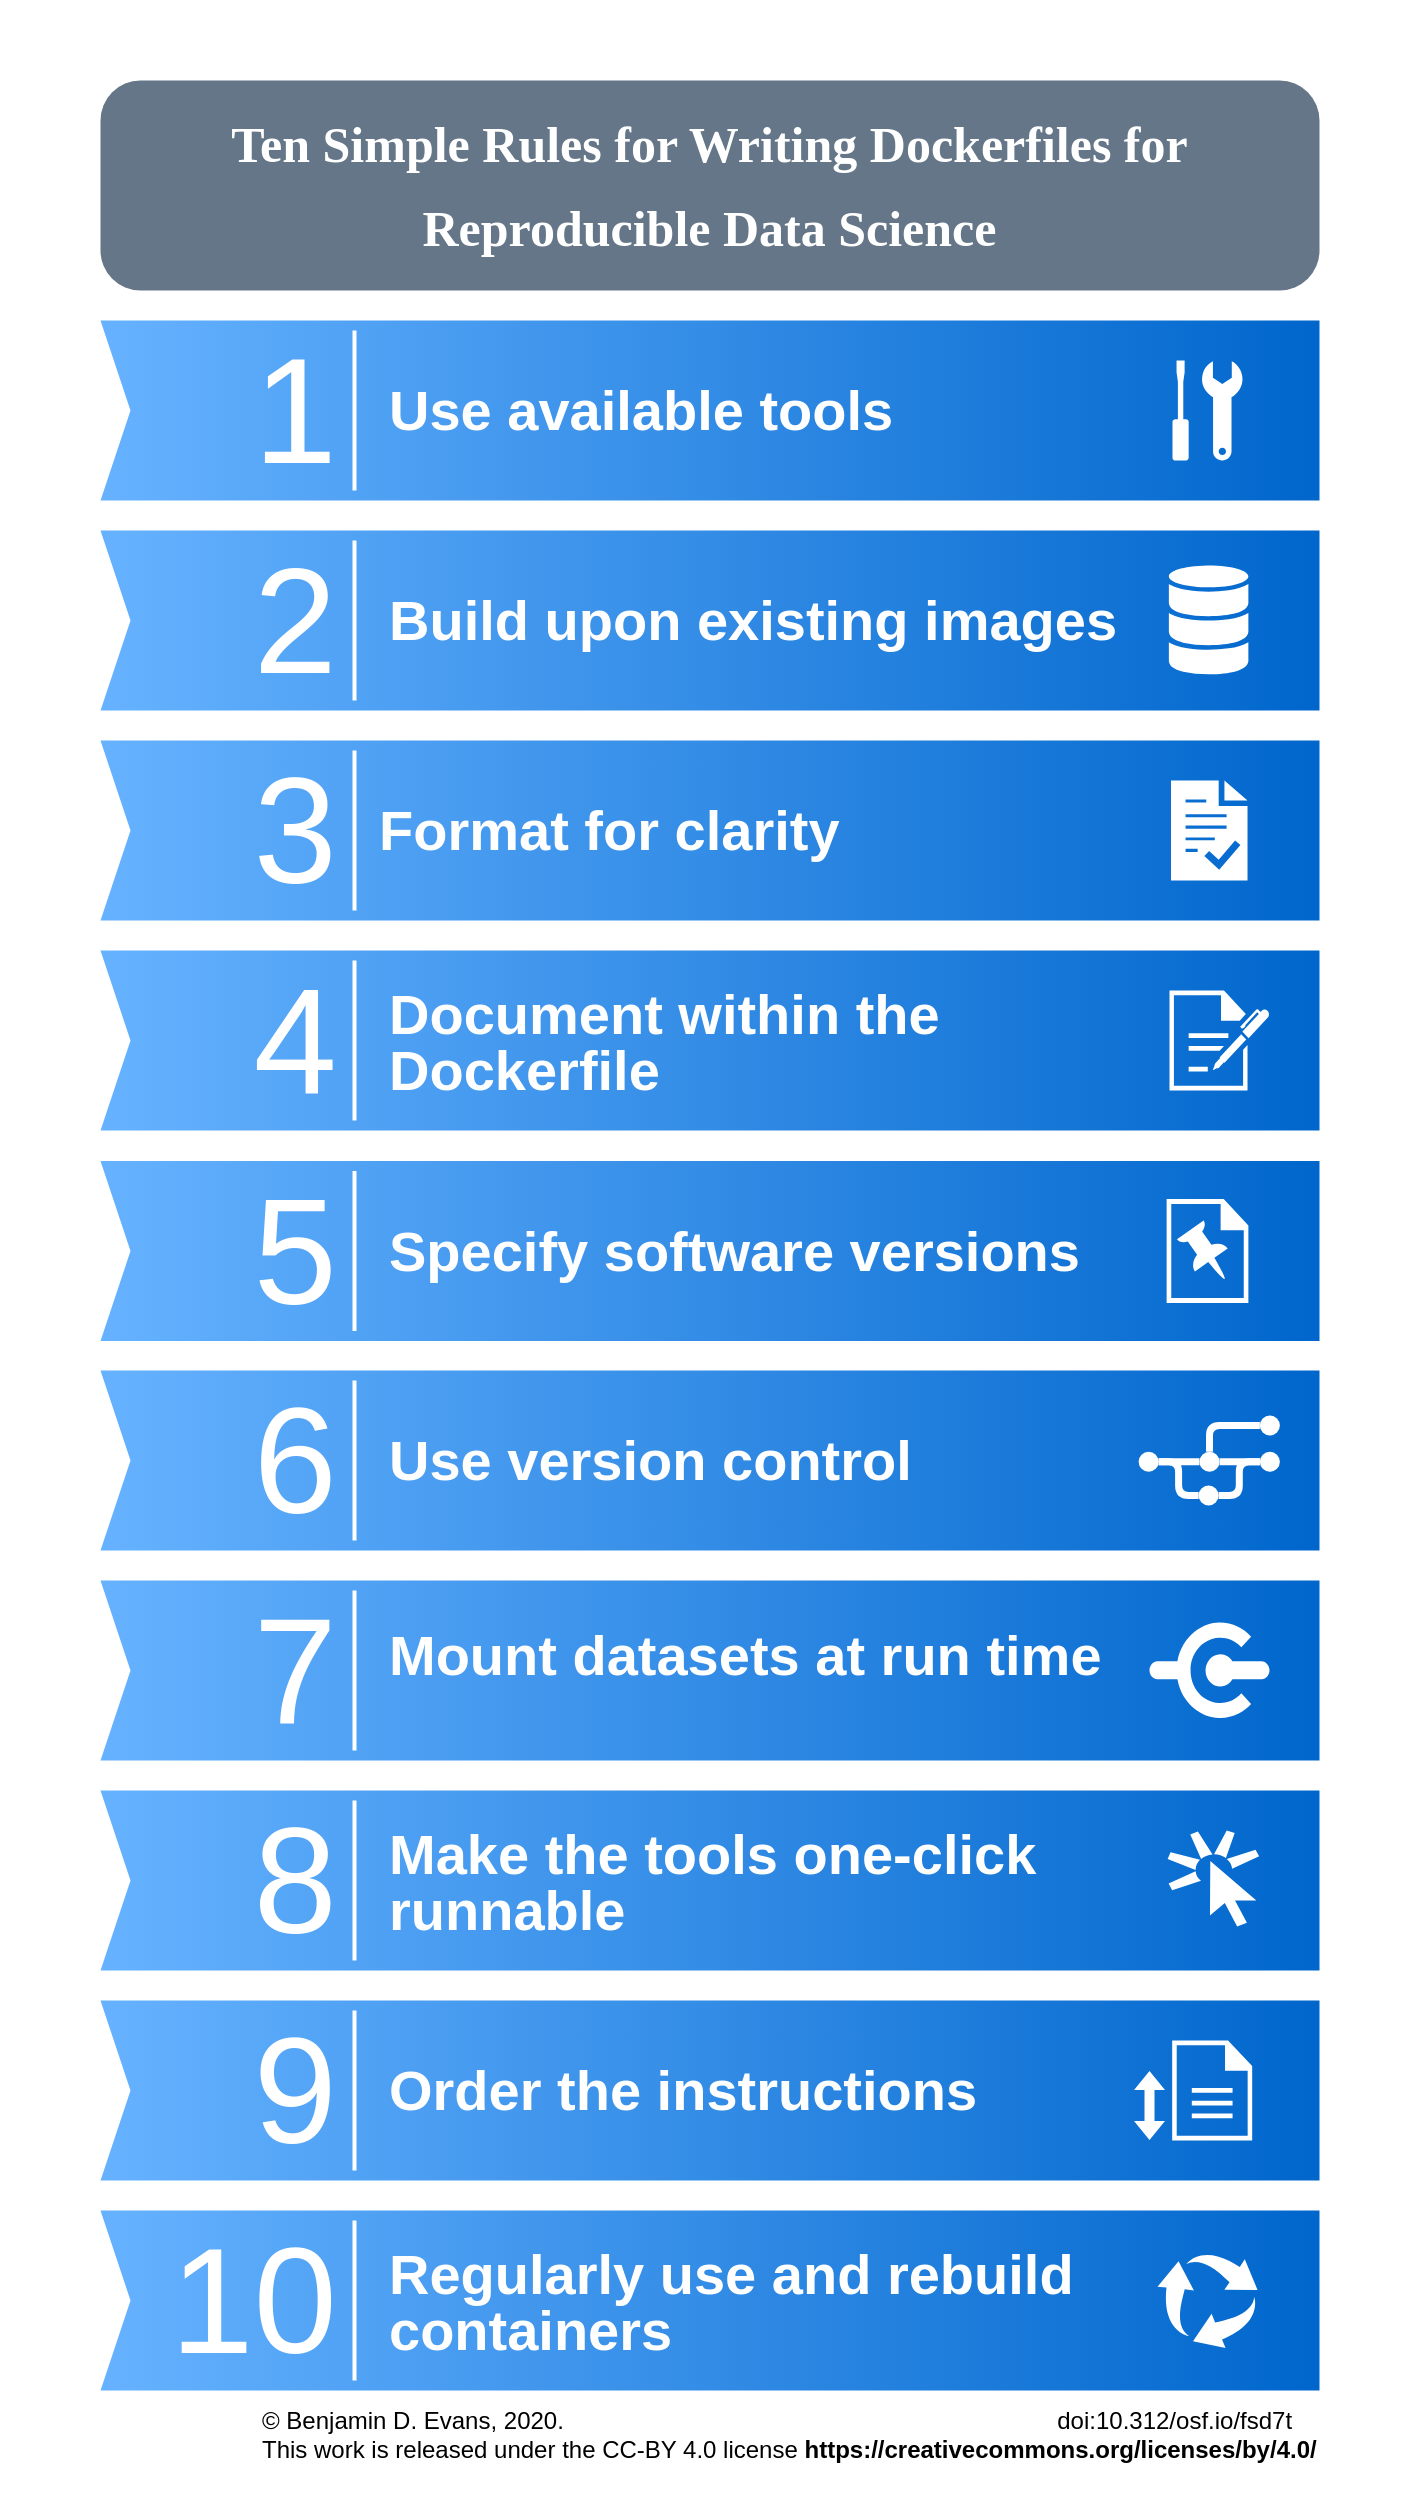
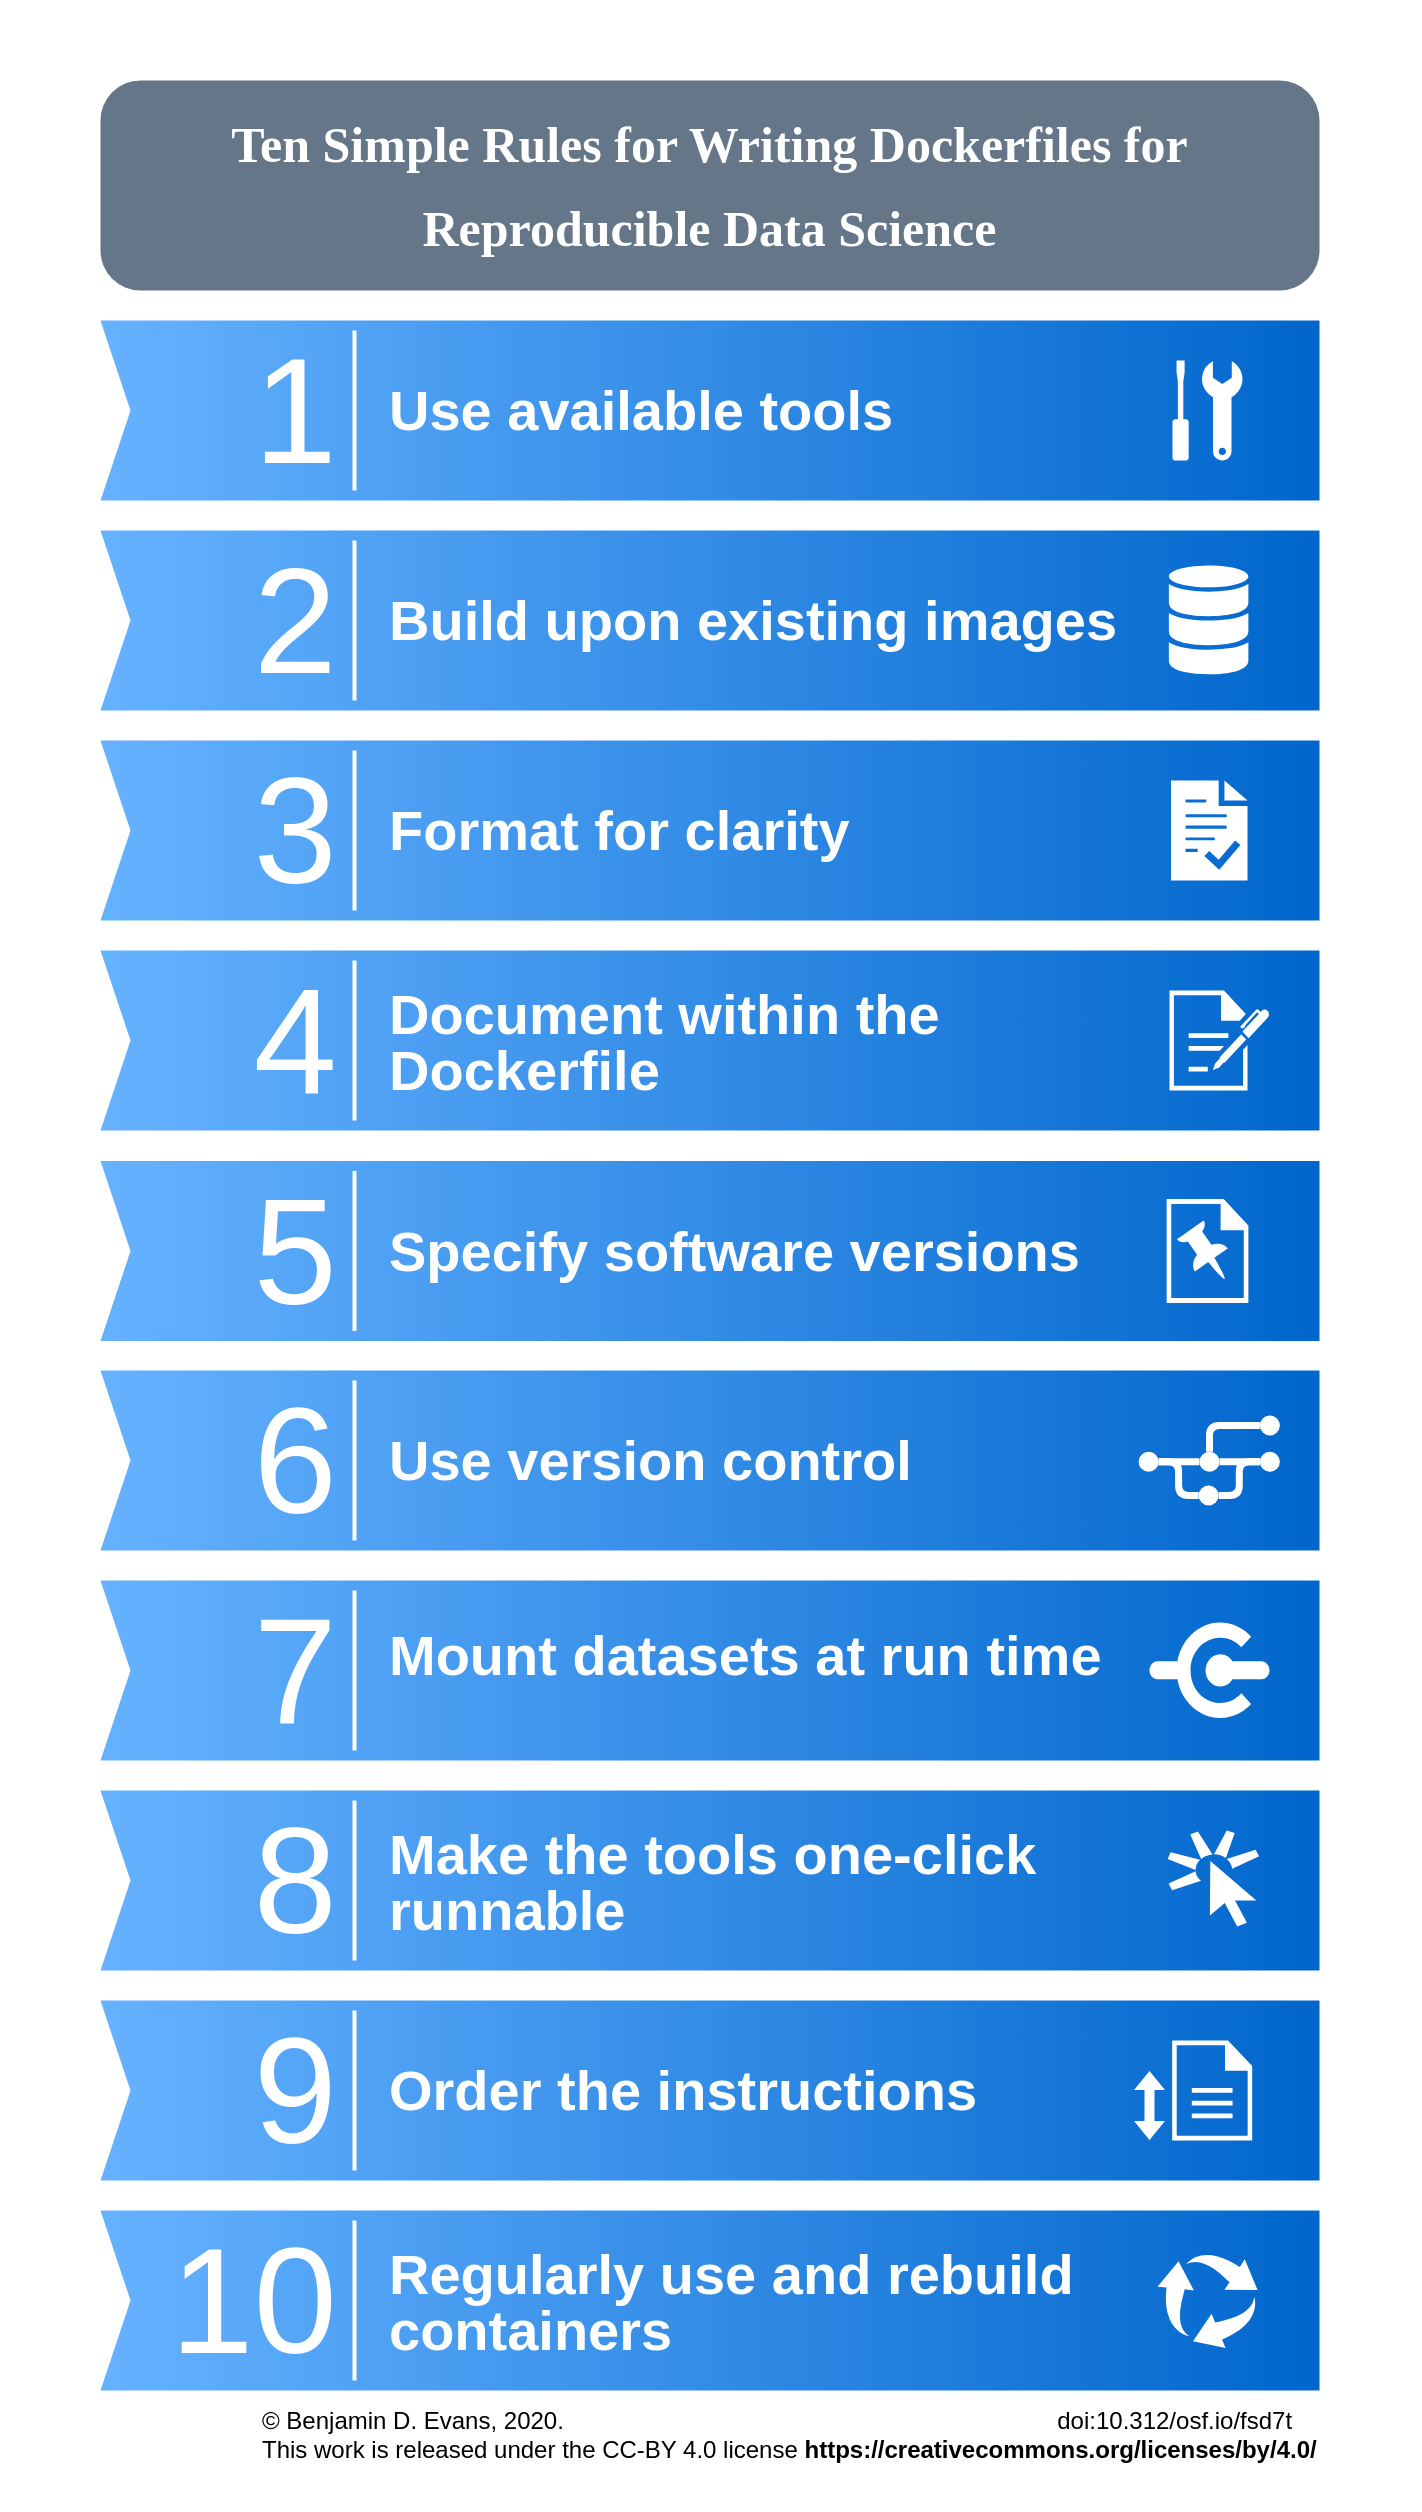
node "Format for clarity": moved (745, 831) -> (755, 831)
